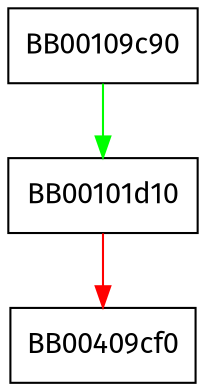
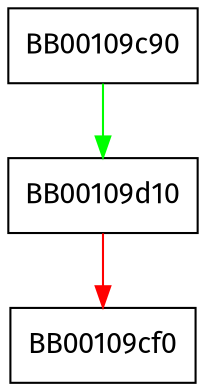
node "BB00101d10": label "BB00101d10" -> "BB00109d10"
node "BB00409cf0": label "BB00409cf0" -> "BB00109cf0"
